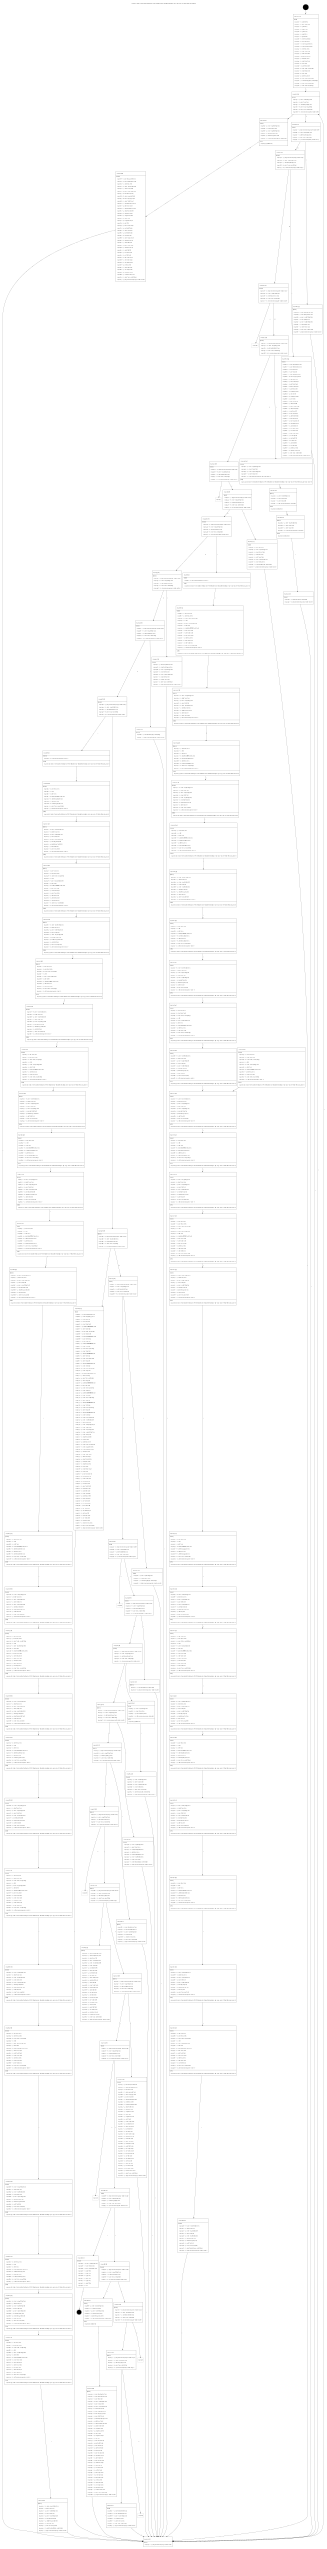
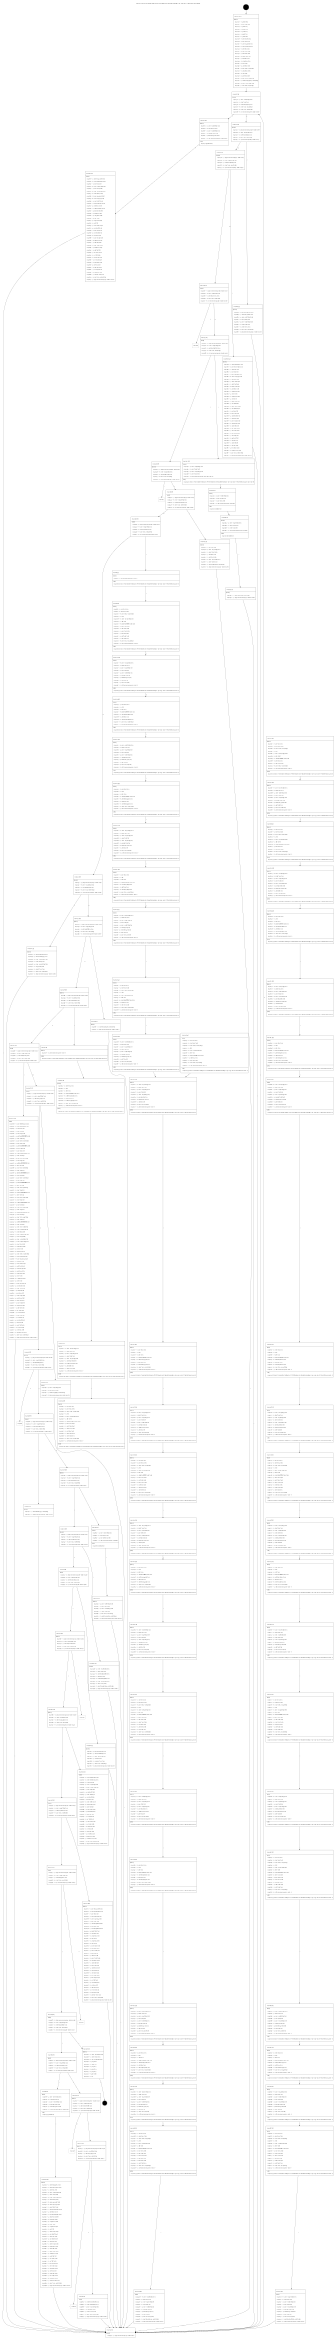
node "0x401a7b [38]": removed
